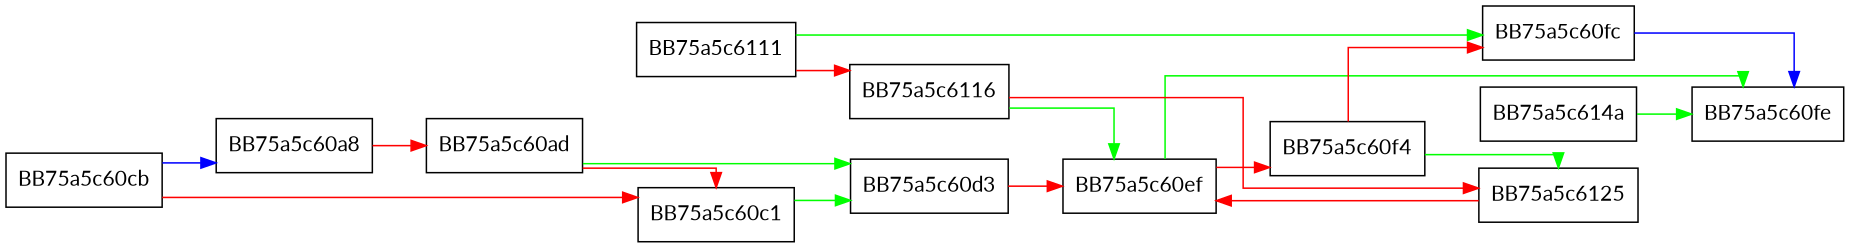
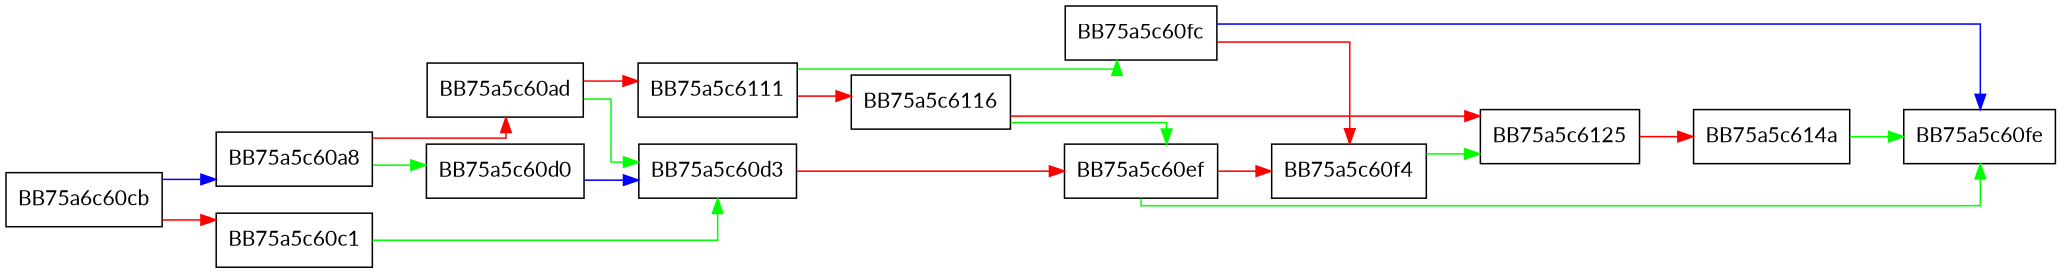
edge "BB75a5c60f4" -> "BB75a5c60fc": reversed
edge "BB75a5c60ad" -> "BB75a5c60c1": now "BB75a5c60ad" -> "BB75a5c6111"
node "BB75a5c60d0": added
node "BB75a5c60cb": label "BB75a5c60cb" -> "BB75a6c60cb"
edge "BB75a5c6125" -> "BB75a5c60ef": now "BB75a5c6125" -> "BB75a5c614a"
